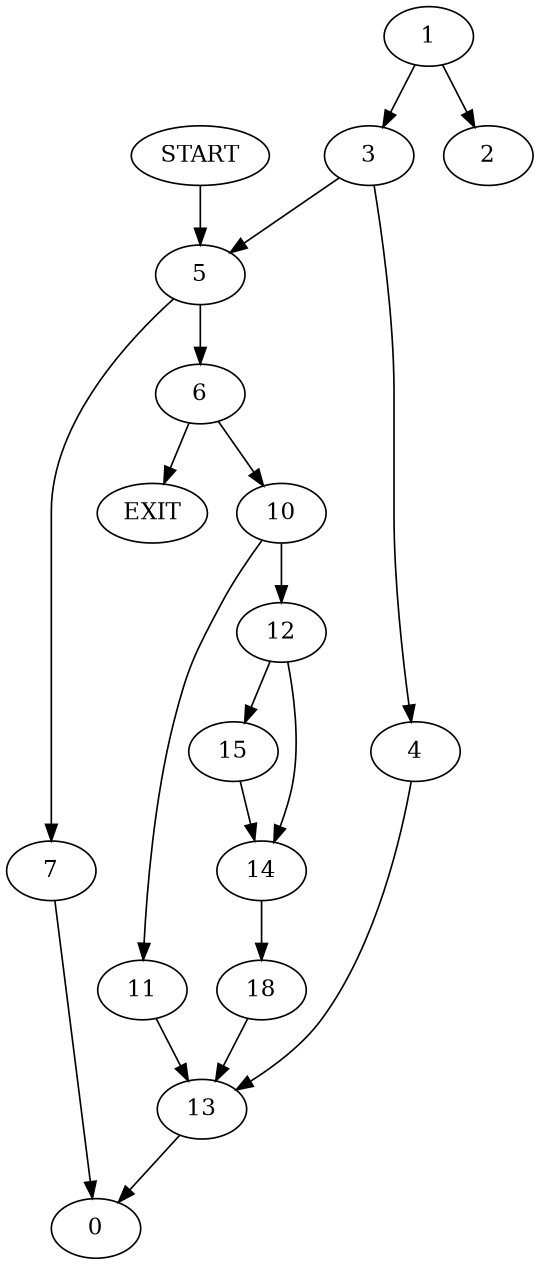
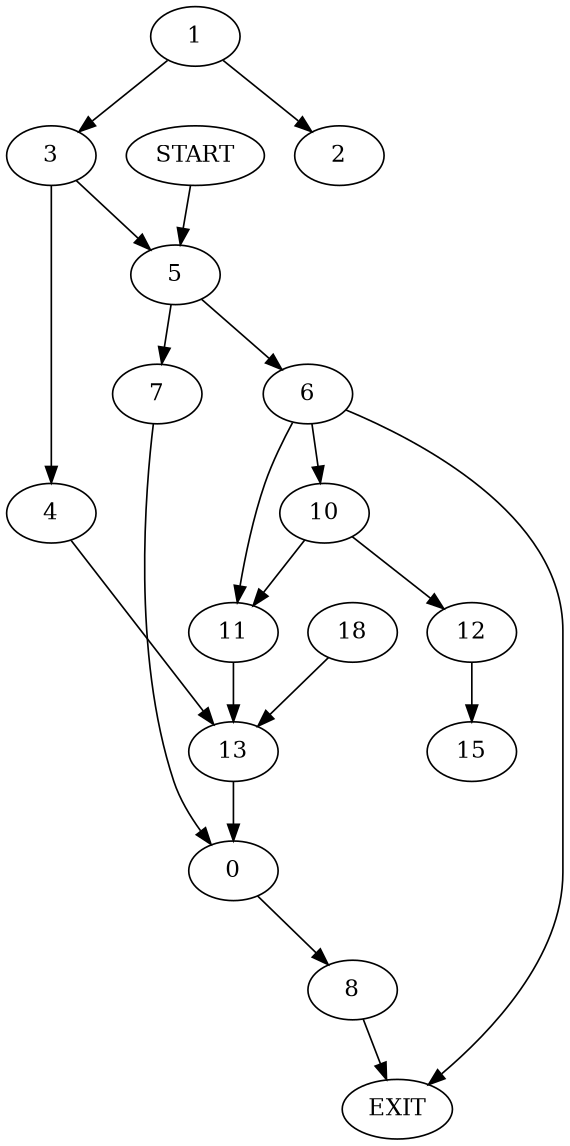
edge "6" -> "11": added
node "14": removed
node "8": added
